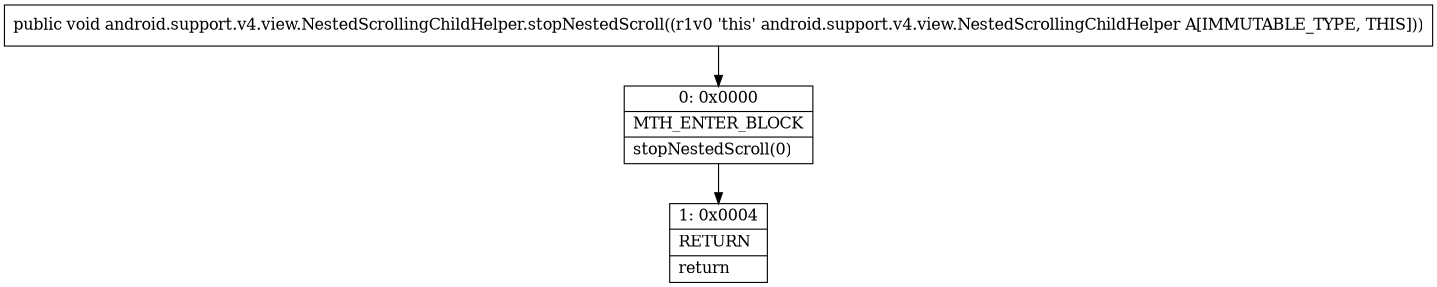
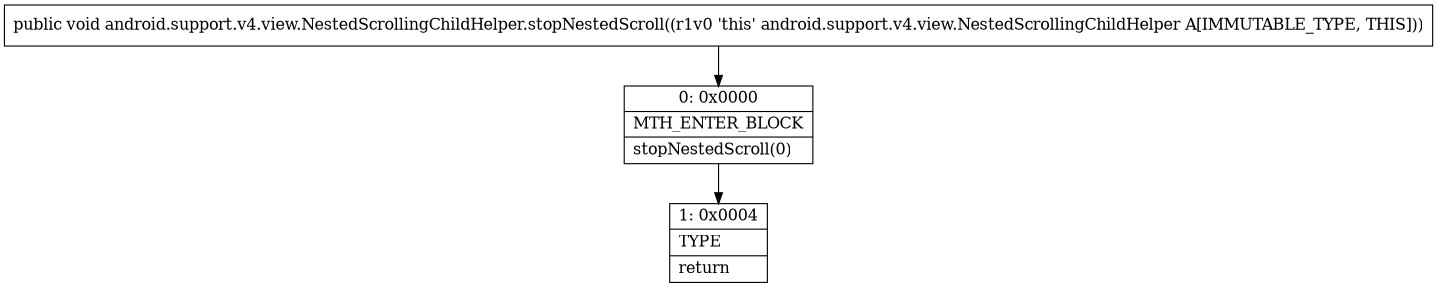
node "1: 0x0004": text "RETURN" -> "TYPE"
